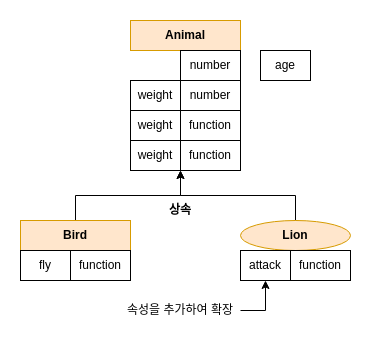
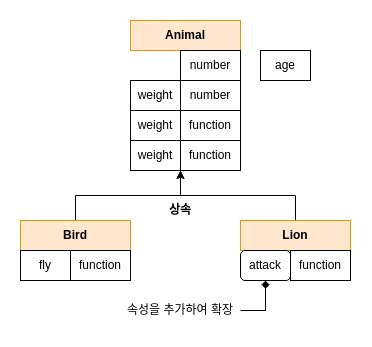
node "Lion": shape ellipse -> rectangle
node "attack": shape rectangle -> rounded rectangle
edge "속성을 추가하여 확장" -> "attack": arrowhead classic -> diamond
